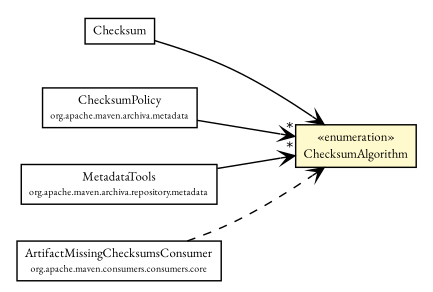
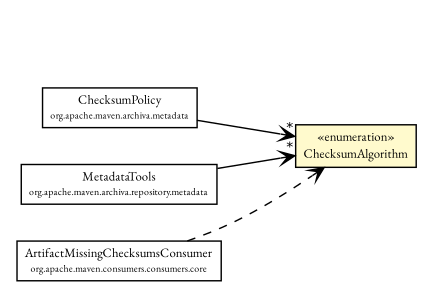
node "Checksum": removed
